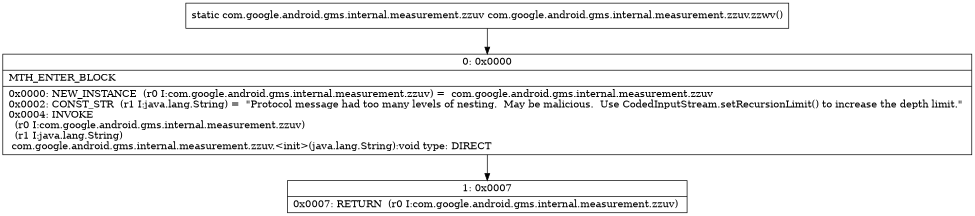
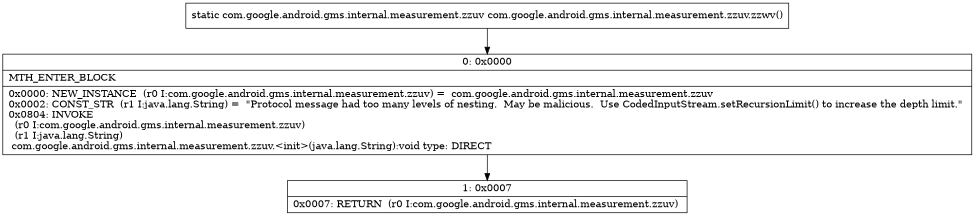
node "0: 0x0000": text "0x0004: INVOKE" -> "0x0804: INVOKE"
